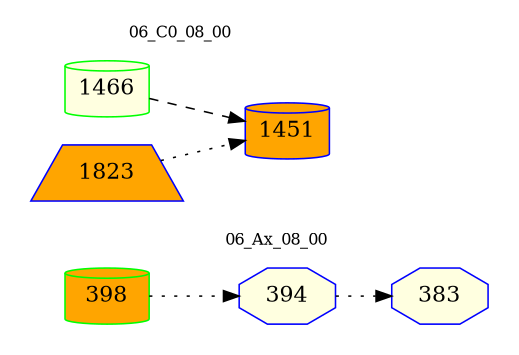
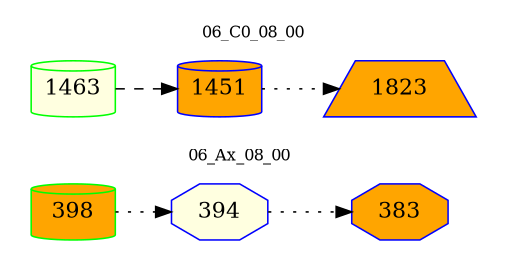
node "1466": label "1466" -> "1463"
edge "1823" -> "1451": reversed
node "383": fillcolor lightyellow -> orange
